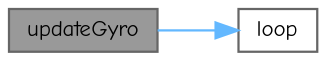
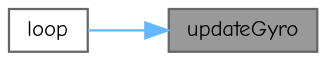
edge "updateGyro" -> "loop": reversed
